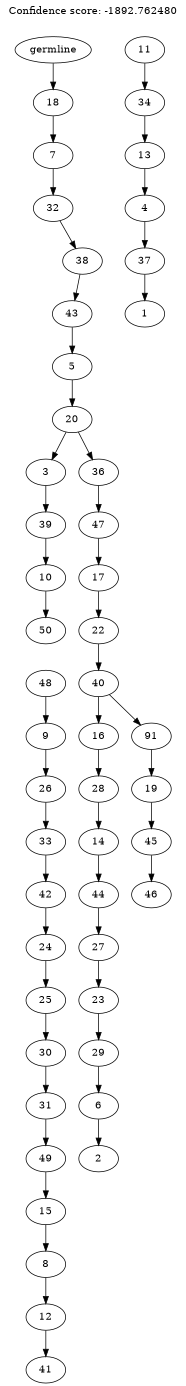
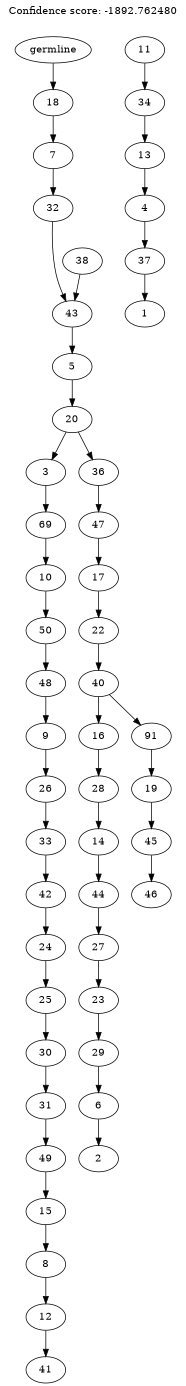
edge "32" -> "38": now "32" -> "43"
node "39": label "39" -> "69"
edge "50" -> "48": added
